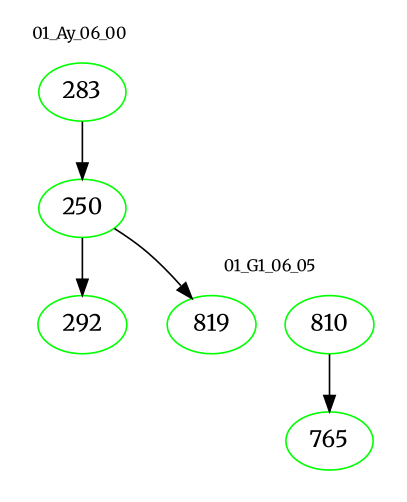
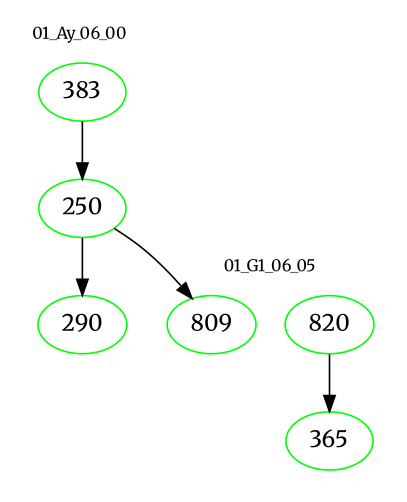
node "283": label "283" -> "383"
node "292": label "292" -> "290"
node "819": label "819" -> "809"
node "810": label "810" -> "820"
node "765": label "765" -> "365"
